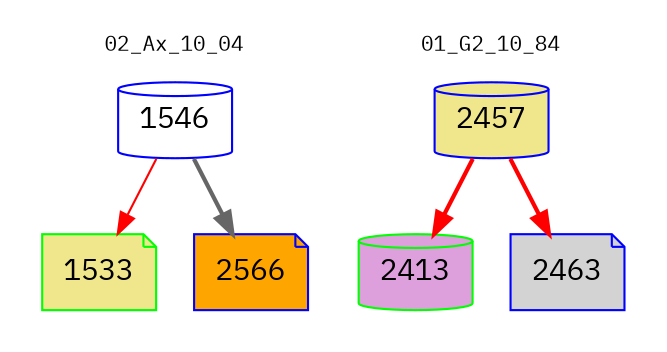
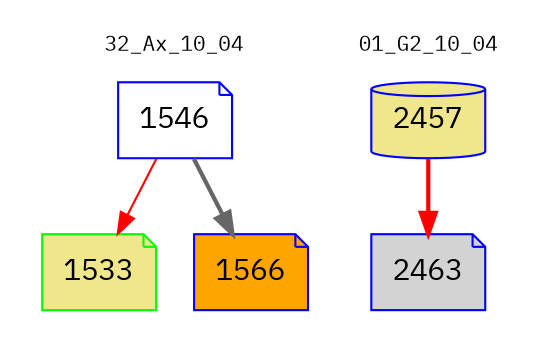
cluster "02_Ax_10_04": label "02_Ax_10_04" -> "32_Ax_10_04"
cluster "01_G2_10_84": label "01_G2_10_84" -> "01_G2_10_04"
node "1546": shape cylinder -> note
node "2566": label "2566" -> "1566"
node "2413": removed
